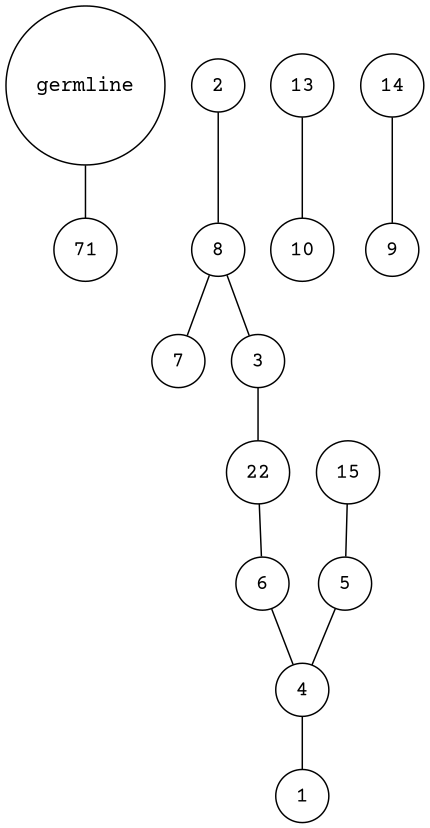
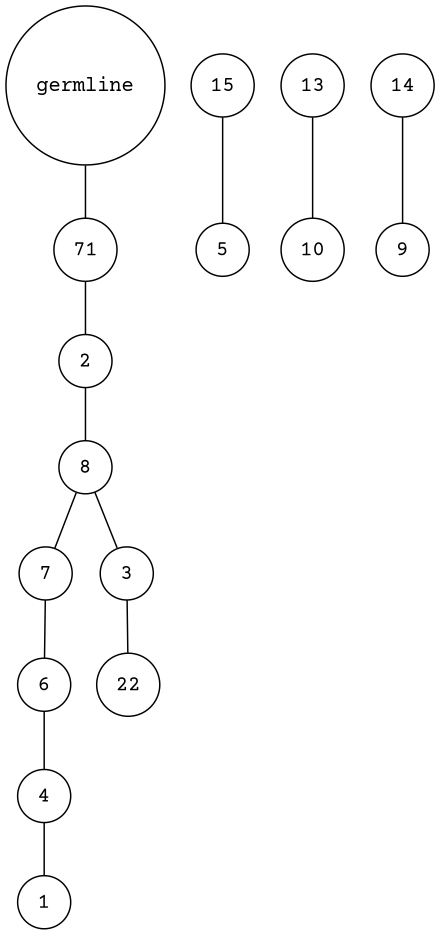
edge "71" -- "2": added
edge "22" -- "6": now "7" -- "6"
edge "5" -- "4": removed
